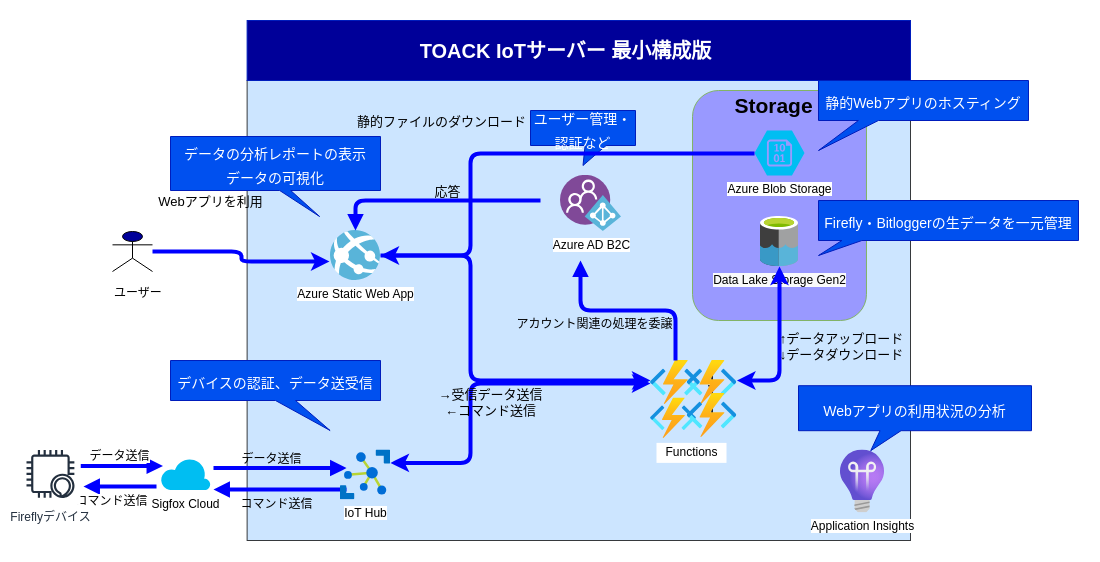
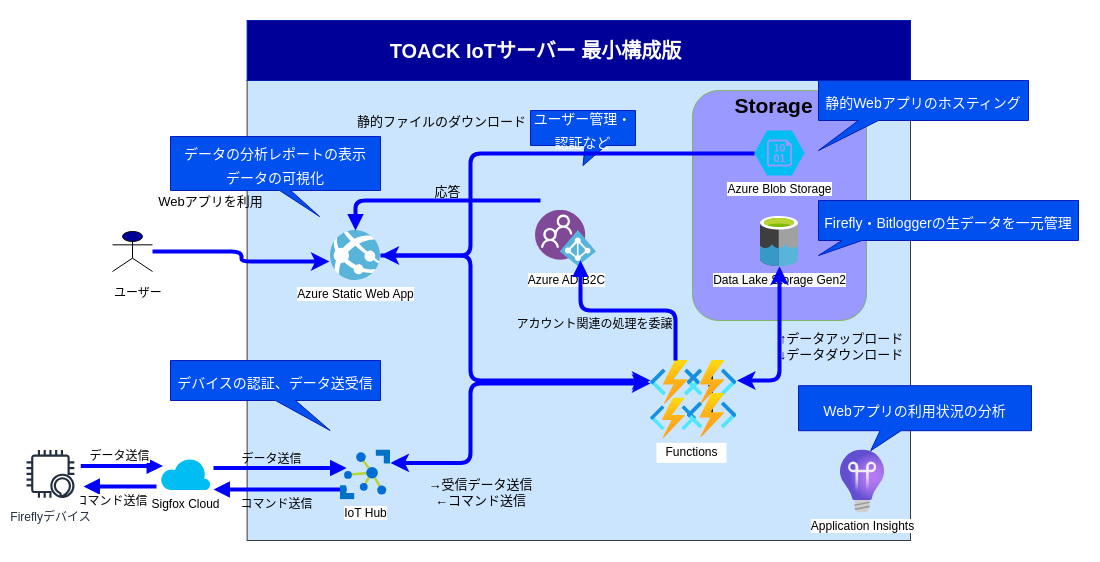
node "TOACK IoTサーバー 最小構成版": moved (566, 51) -> (536, 51)
node "Azure AD B2C": moved (591, 203) -> (566, 238)
node "→受信データ送信 ←コマンド送信": moved (491, 403) -> (481, 493)
